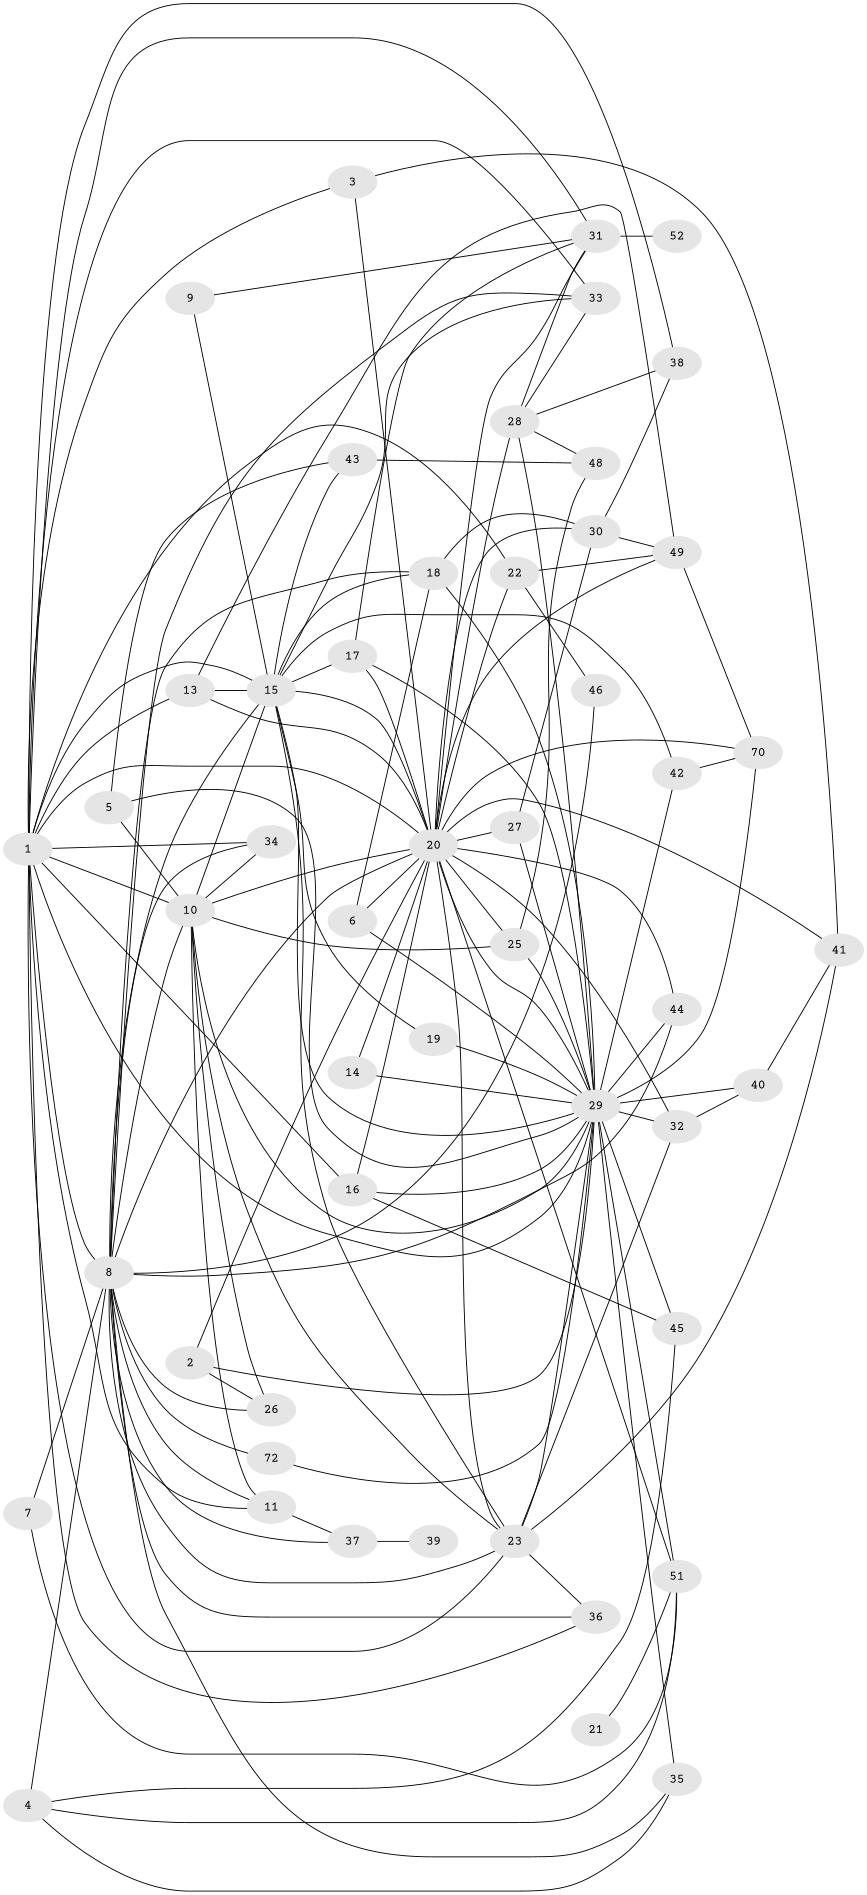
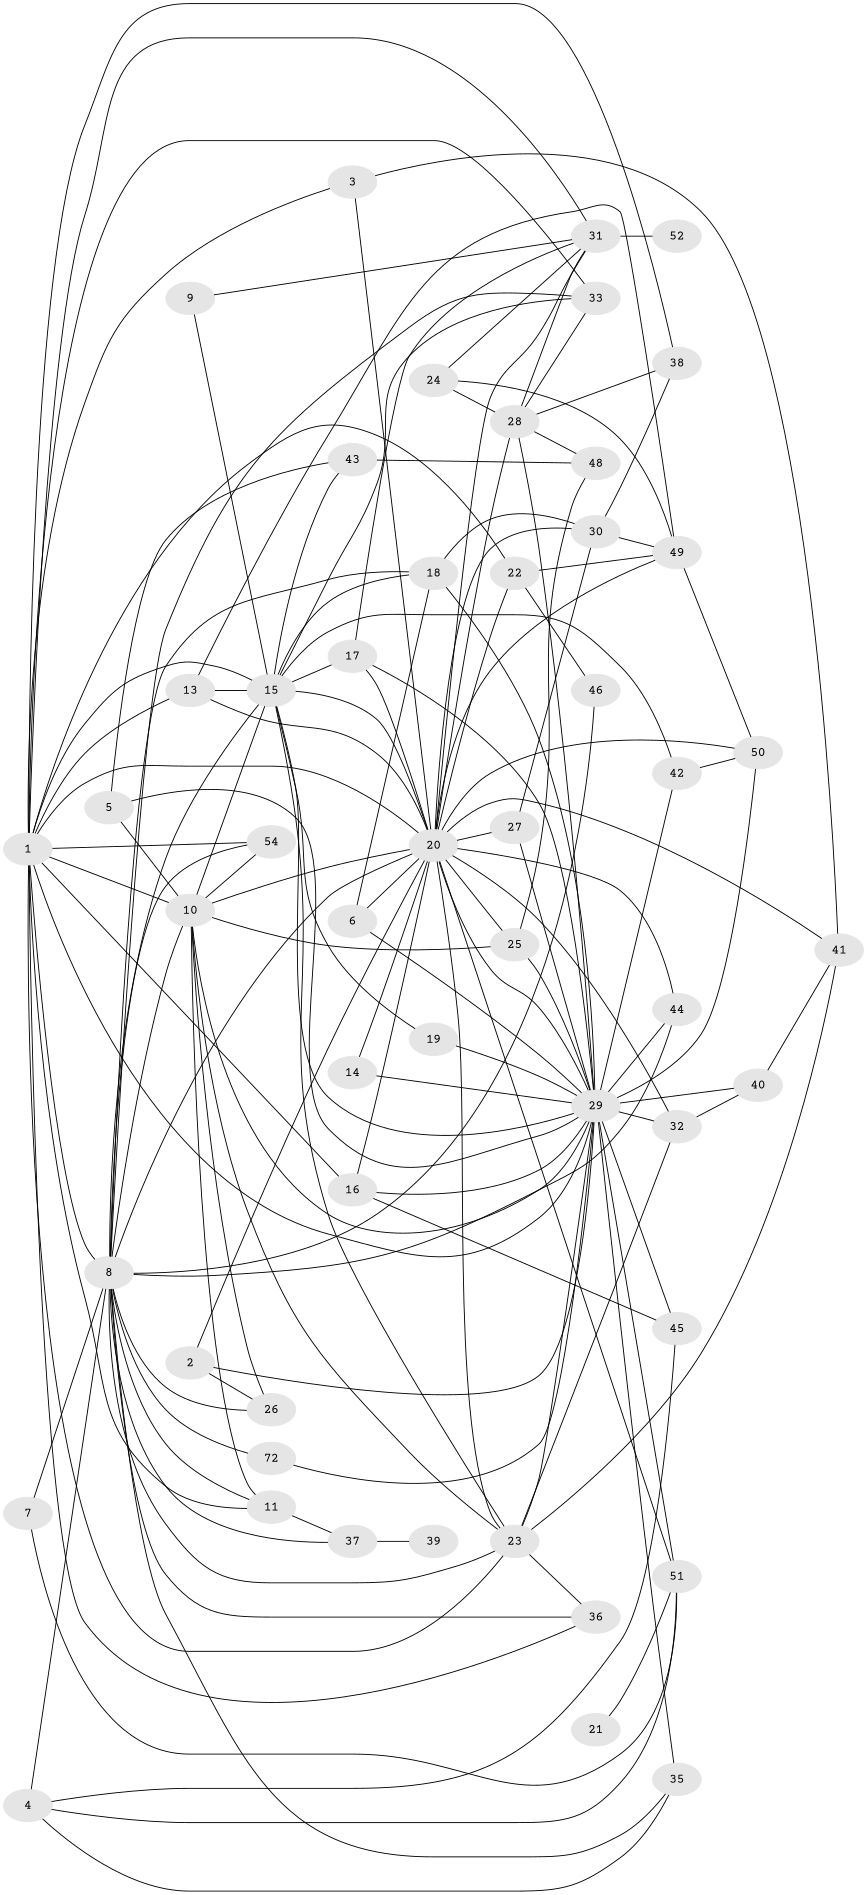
node "24": added
node "70": label "70" -> "50"
node "34": label "34" -> "54"
